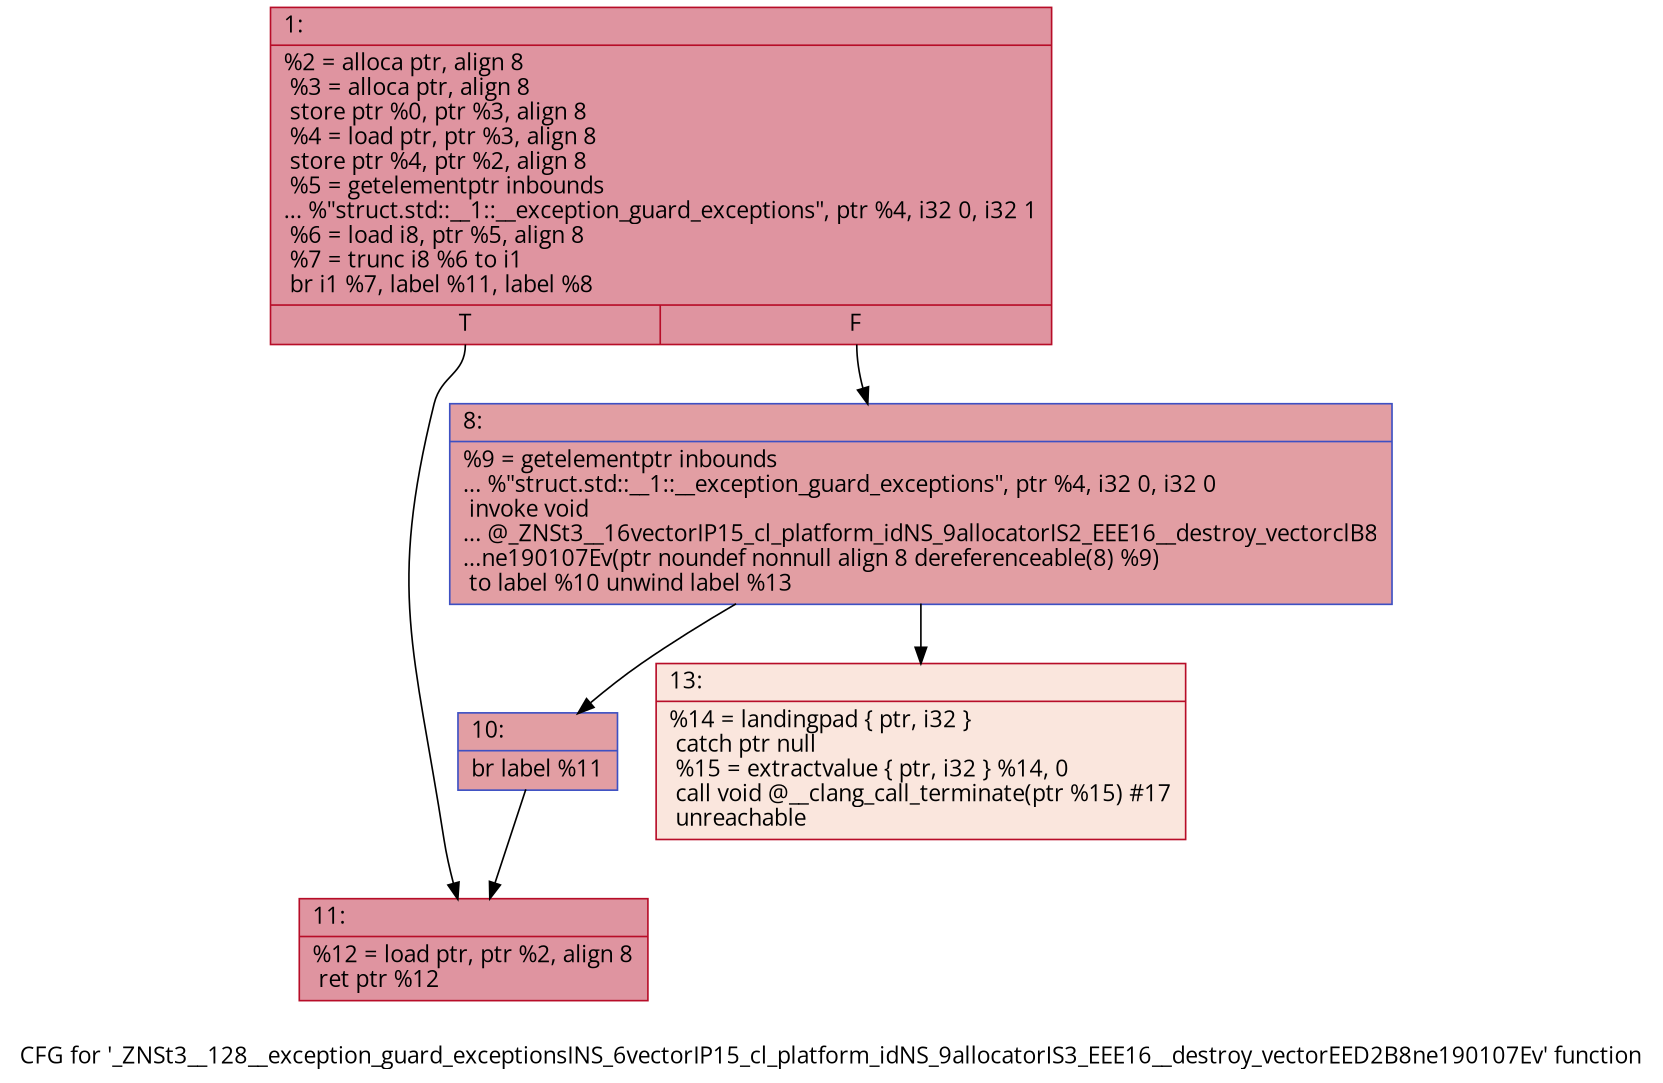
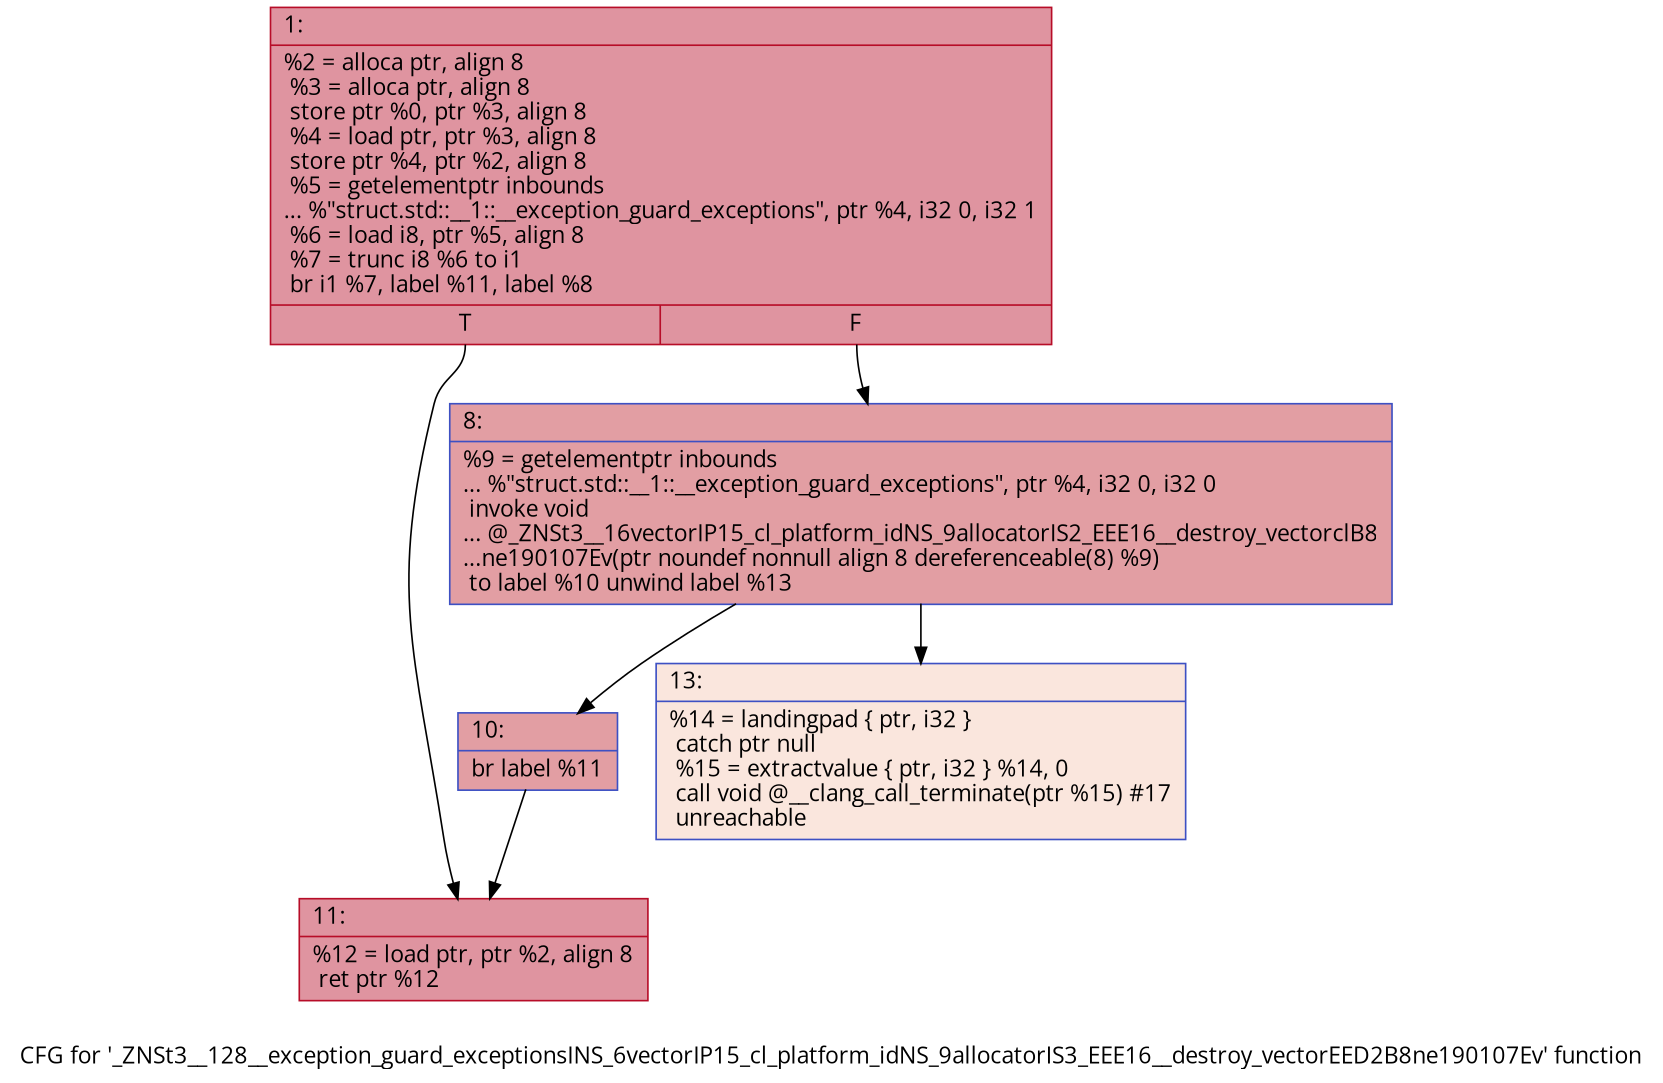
node "13:": color #b70d28ff -> #3d50c3ff
